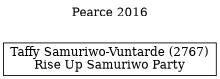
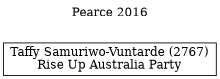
node "Taffy Samuriwo-Vuntarde (2767) Rise Up Samuriwo Party": label "Taffy Samuriwo-Vuntarde (2767) Rise Up Samuriwo Party" -> "Taffy Samuriwo-Vuntarde (2767) Rise Up Australia Party"
